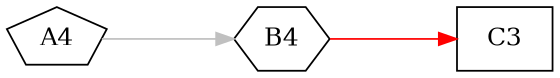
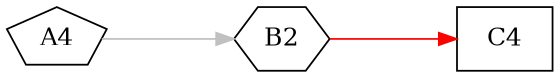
node "B4": label "B4" -> "B2"
node "C3": label "C3" -> "C4"
